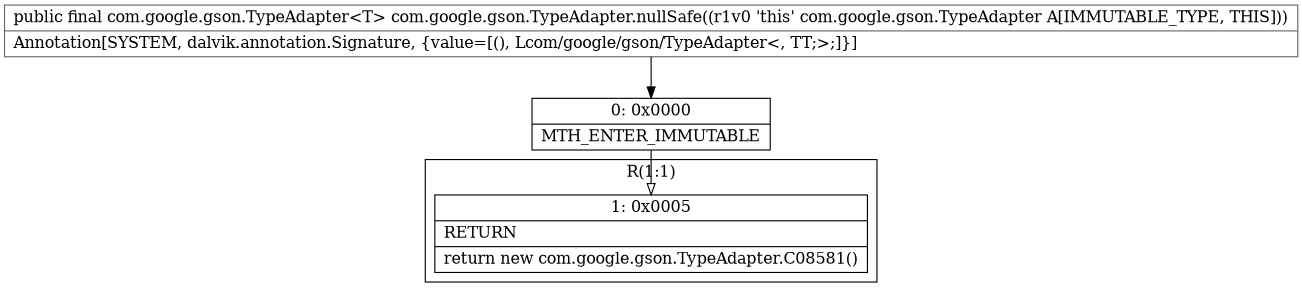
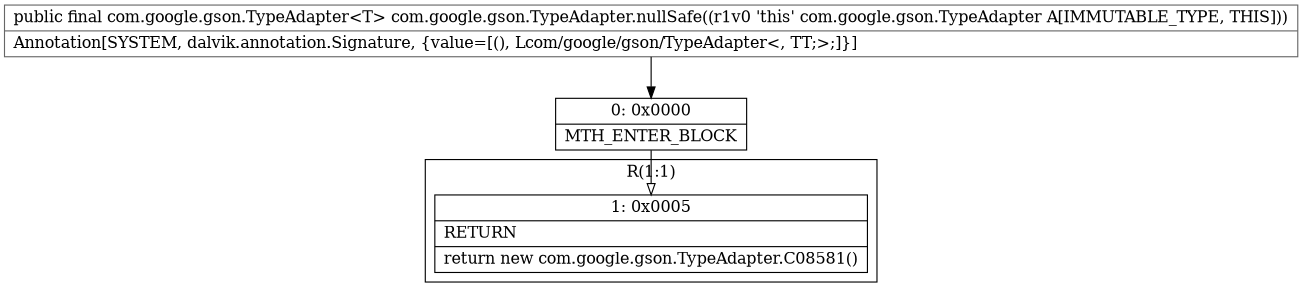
node "0: 0x0000": text "MTH_ENTER_IMMUTABLE" -> "MTH_ENTER_BLOCK"
